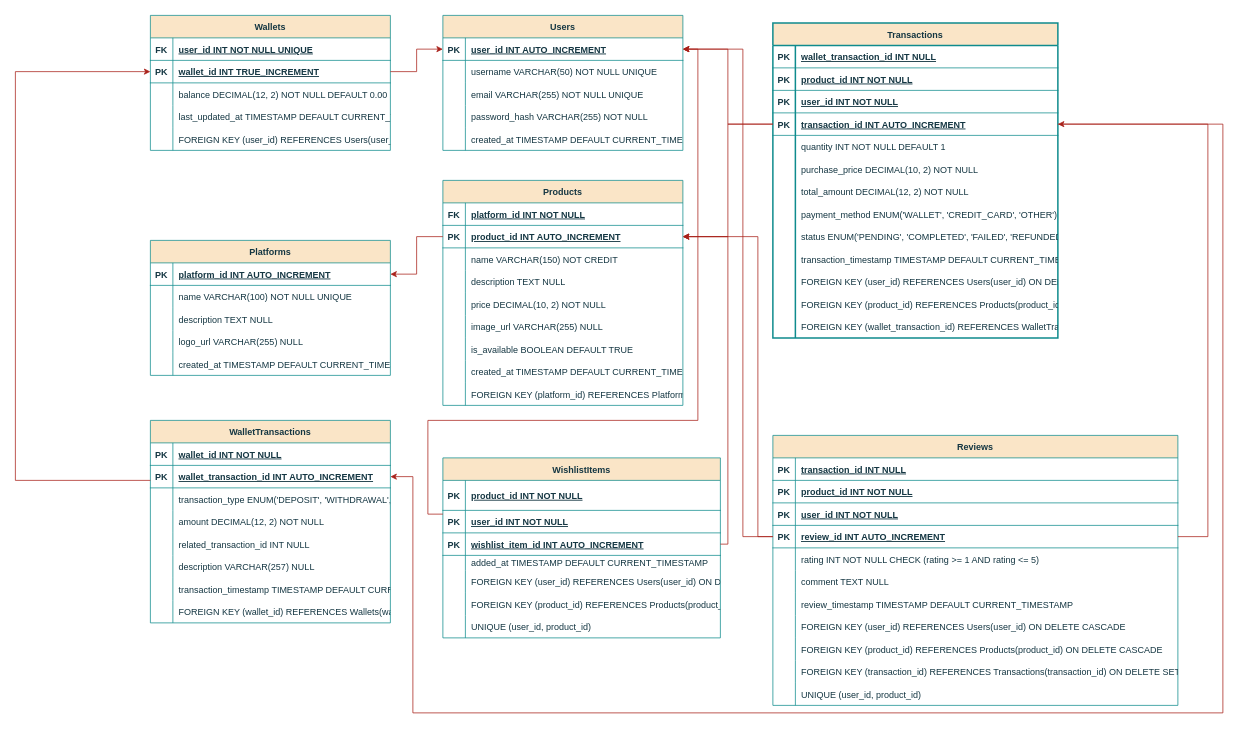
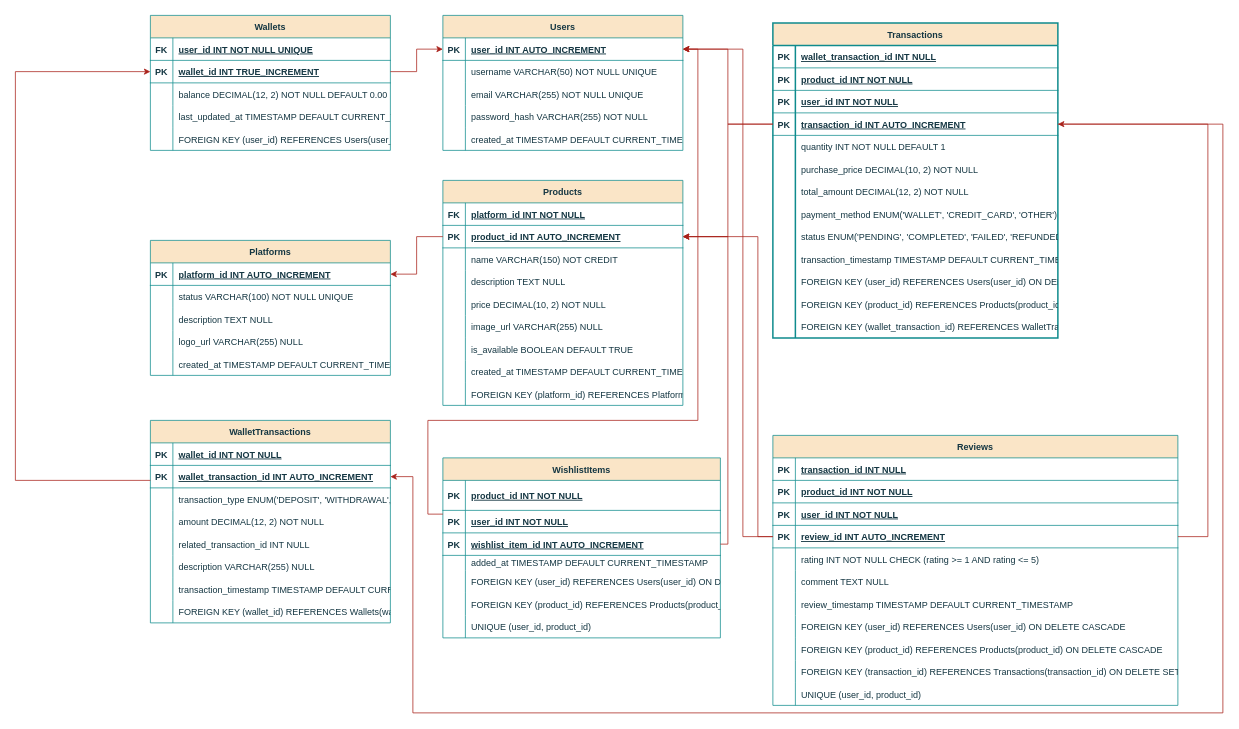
node "name VARCHAR(100) NOT NULL UNIQUE": label "name VARCHAR(100) NOT NULL UNIQUE" -> "status VARCHAR(100) NOT NULL UNIQUE"
node "description VARCHAR(257) NULL": label "description VARCHAR(257) NULL" -> "description VARCHAR(255) NULL"
